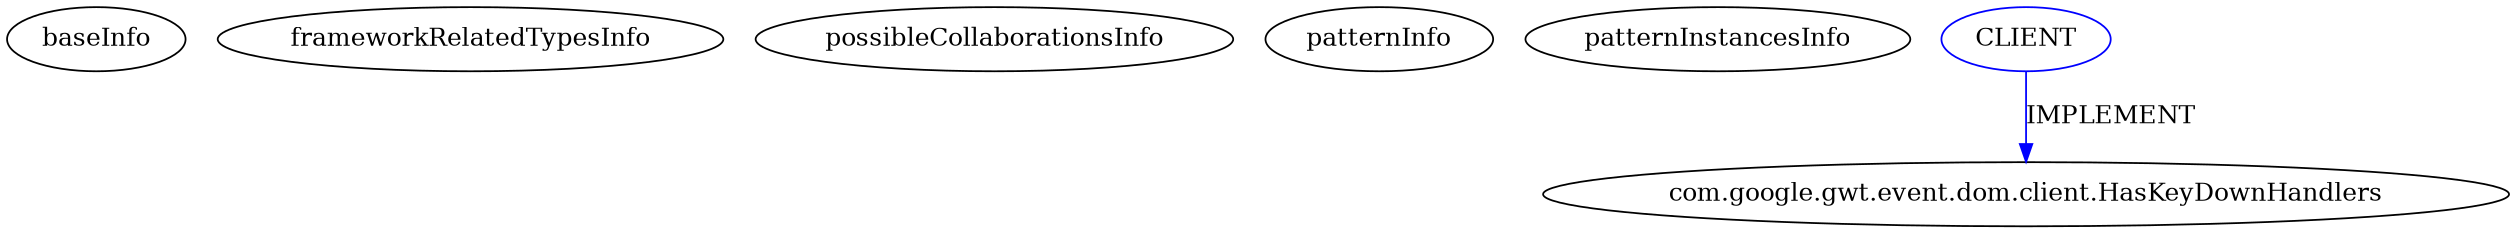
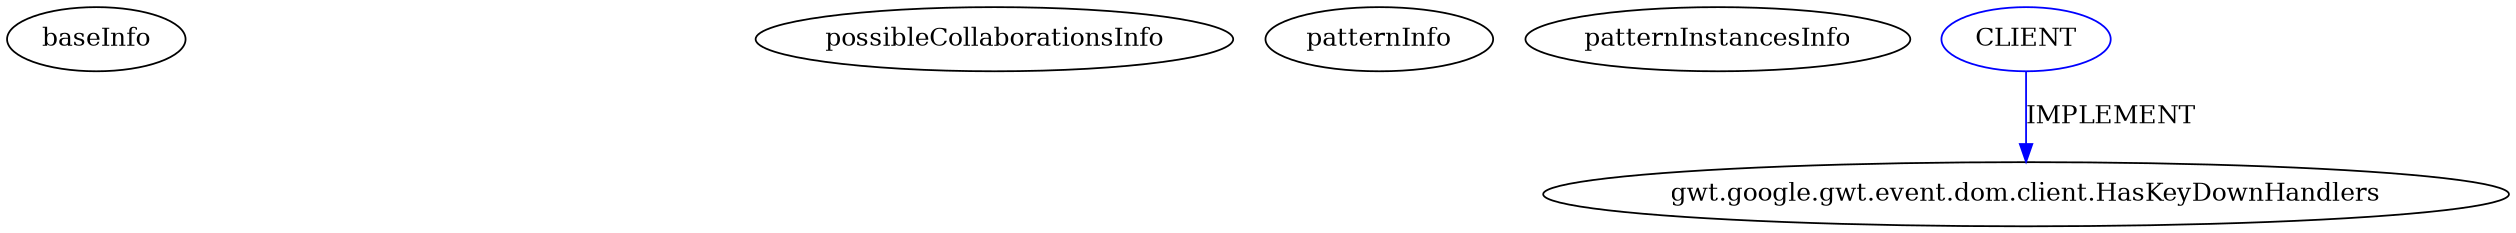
node "frameworkRelatedTypesInfo": removed
node "com.google.gwt.event.dom.client.HasKeyDownHandlers": label "com.google.gwt.event.dom.client.HasKeyDownHandlers" -> "gwt.google.gwt.event.dom.client.HasKeyDownHandlers"
